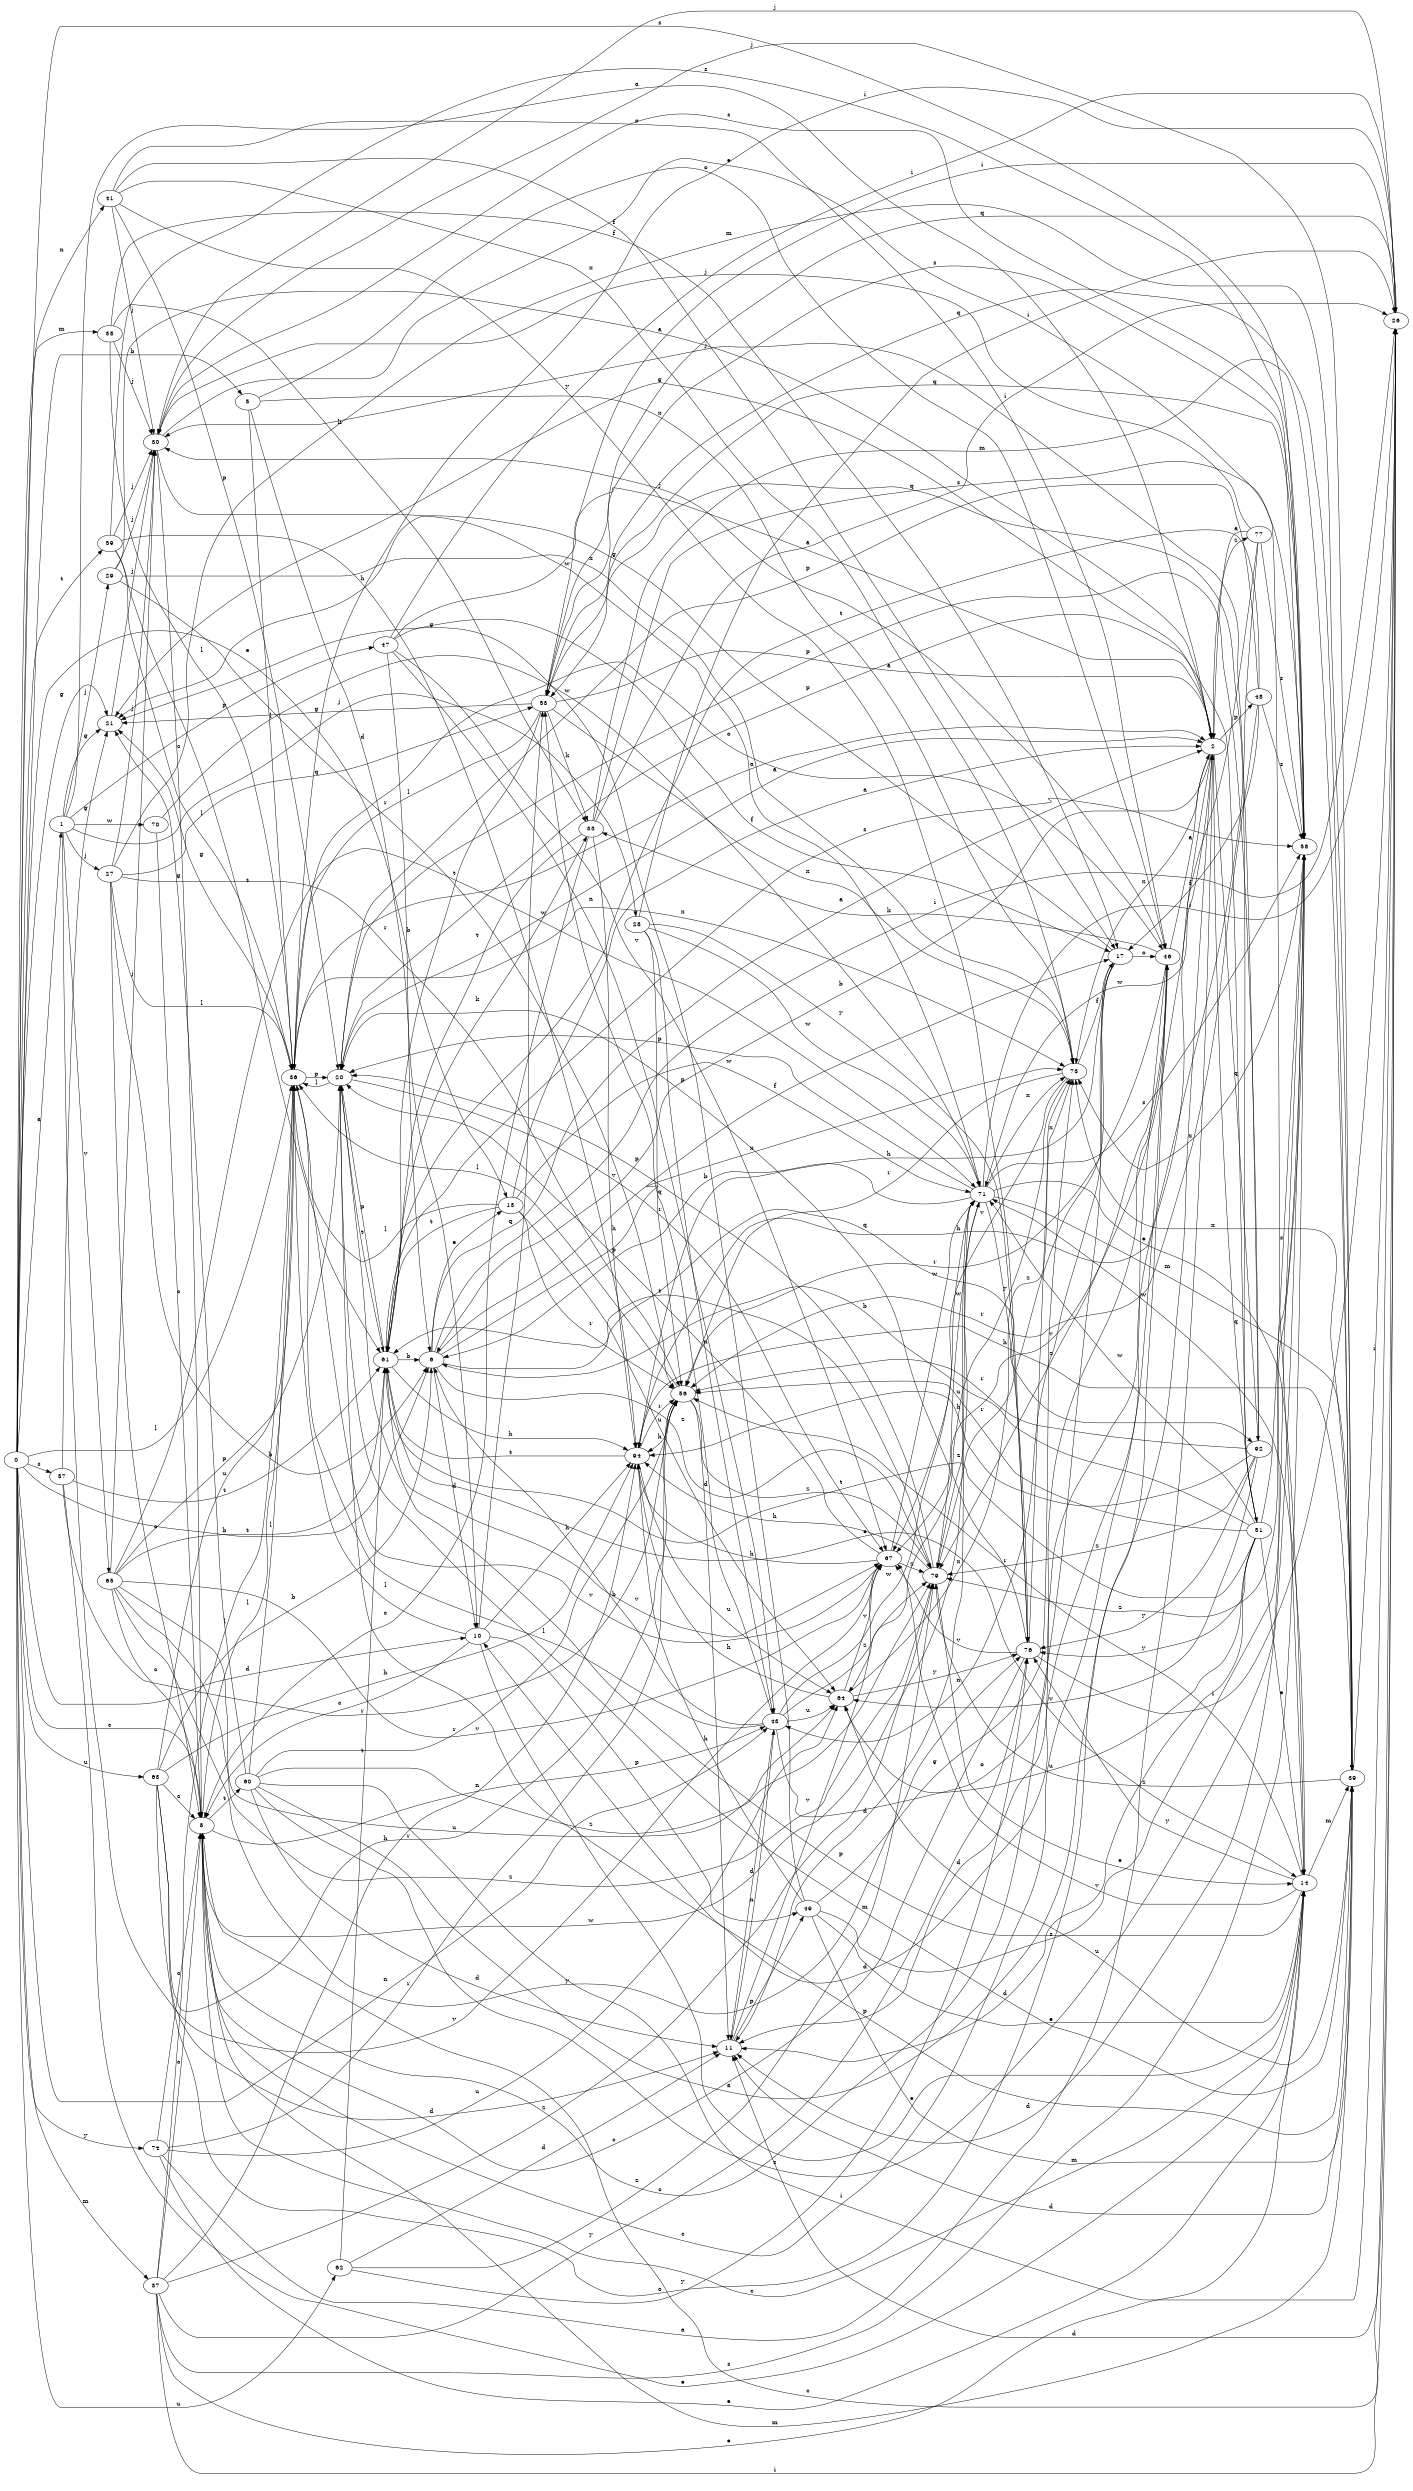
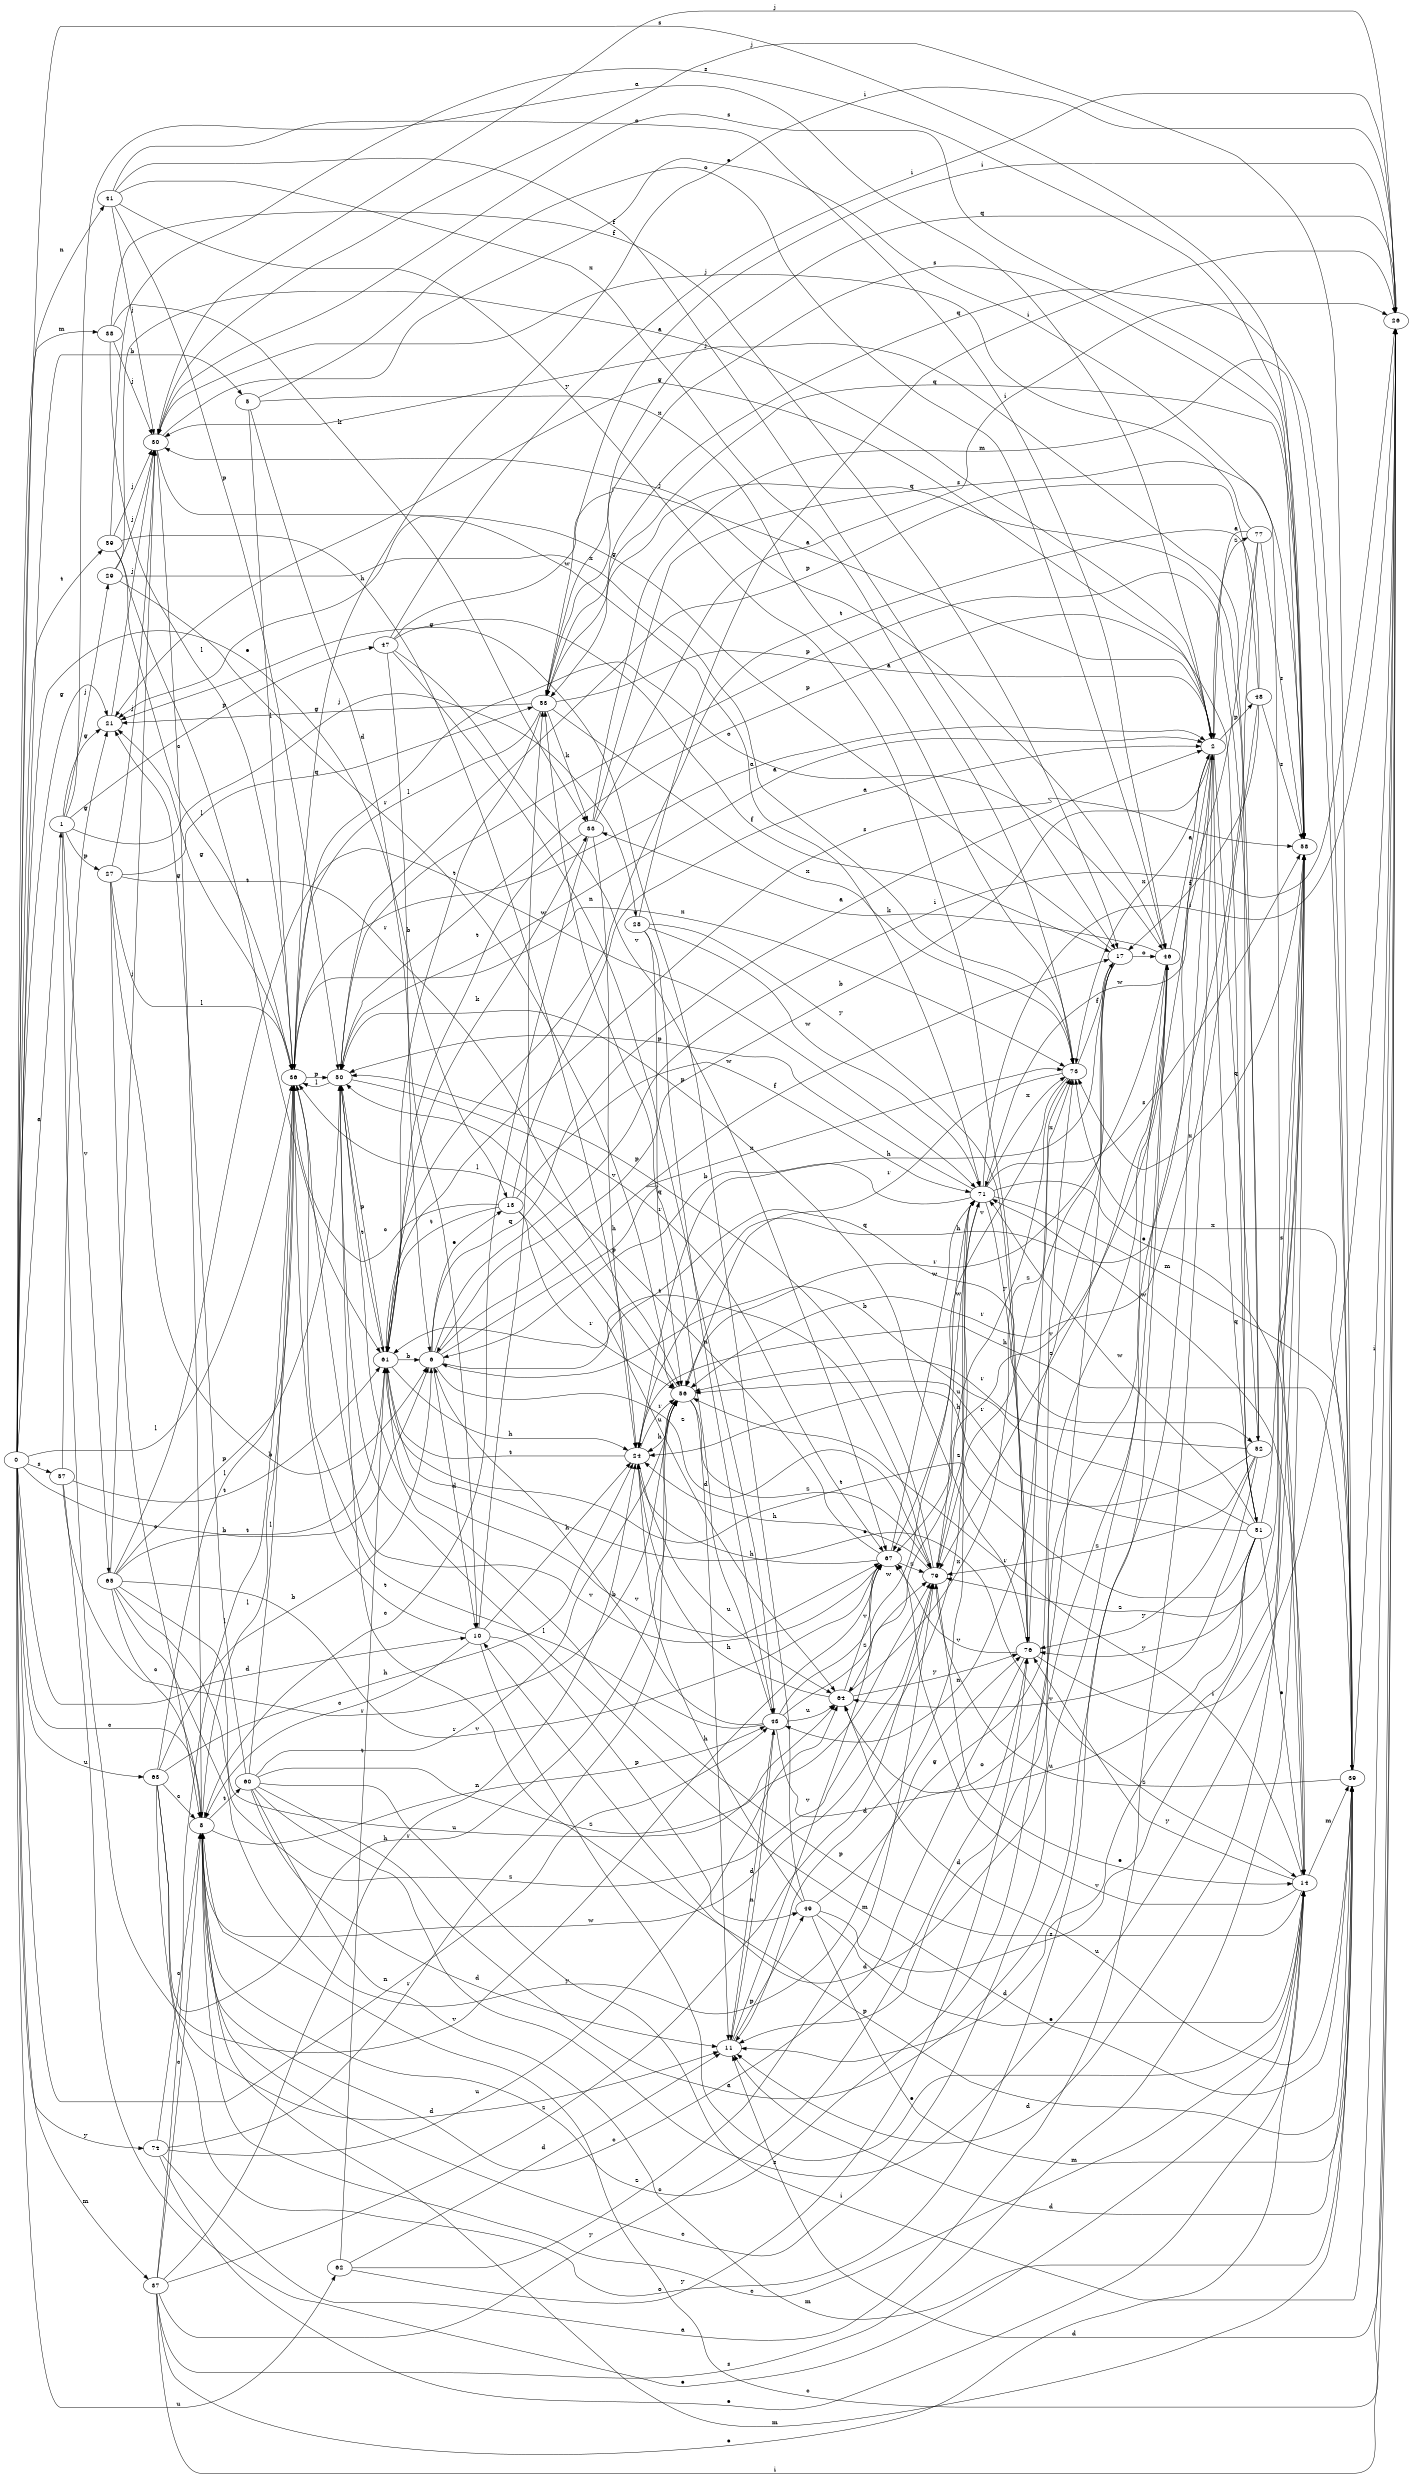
edge "27" -> "39": now "60" -> "39"
node "70": removed
edge "1" -> "27": label "j" -> "p"
node "20": label "20" -> "50"
edge "13" -> "36": label "l" -> "c"
node "92": label "92" -> "52"
node "94": label "94" -> "24"
edge "63" -> "36": label "u" -> "l"
edge "10" -> "36": label "l" -> "t"
